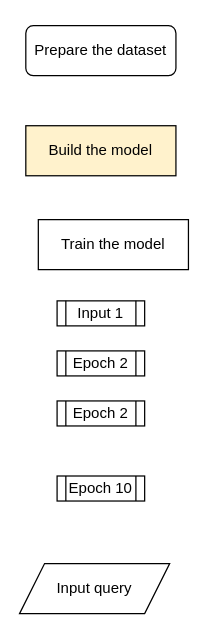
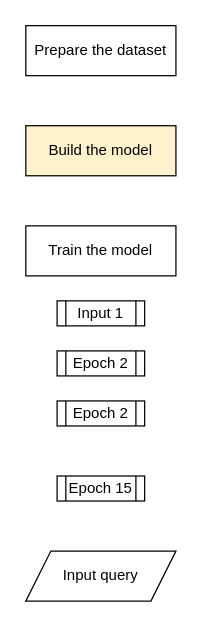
node "Prepare the dataset": shape rounded rectangle -> rectangle
node "Train the model": moved (113, 244) -> (101, 251)
node "Epoch 10": label "Epoch 10" -> "Epoch 15"
node "Input query": moved (94, 588) -> (101, 576)
